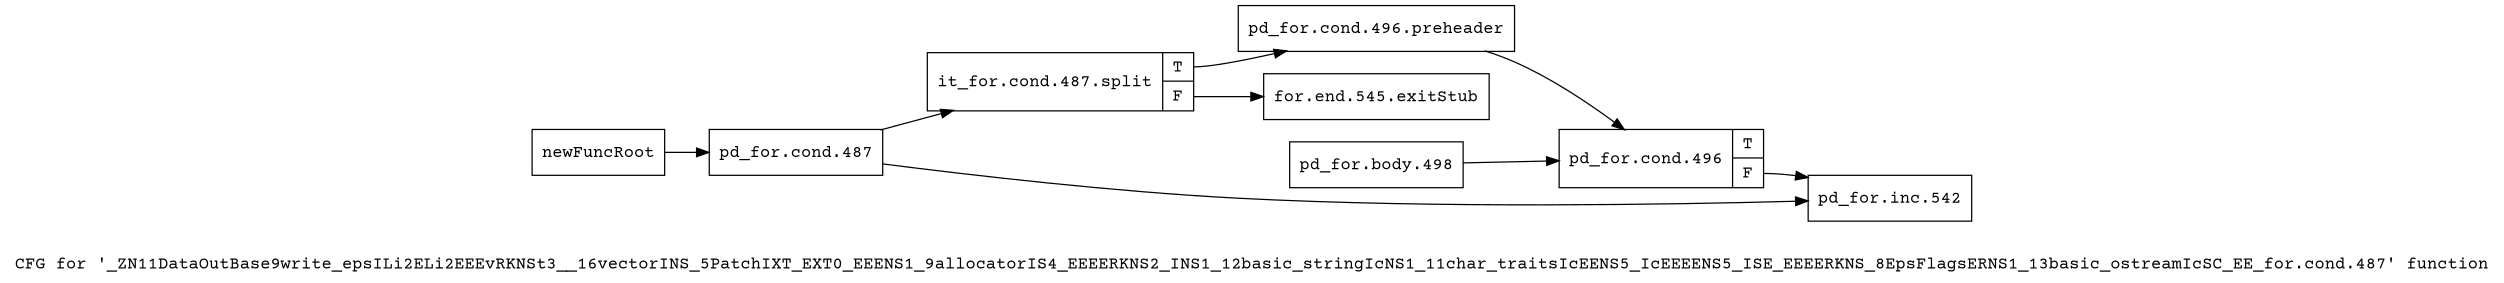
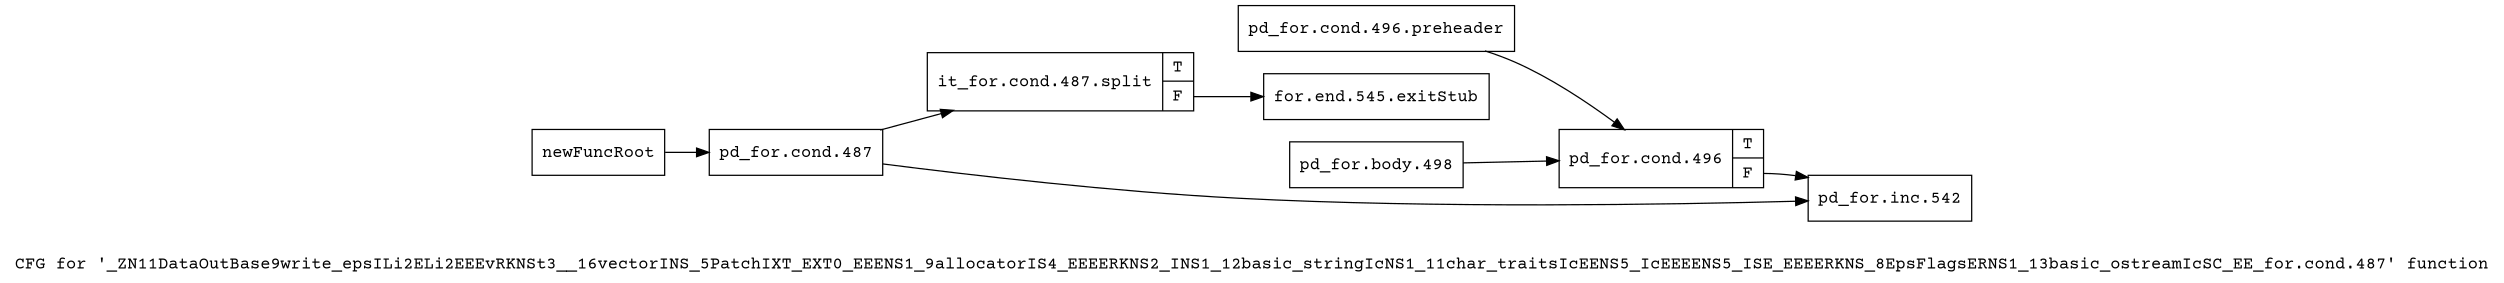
edge "it_for.cond.487.split" -> "pd_for.cond.496.preheader": removed
